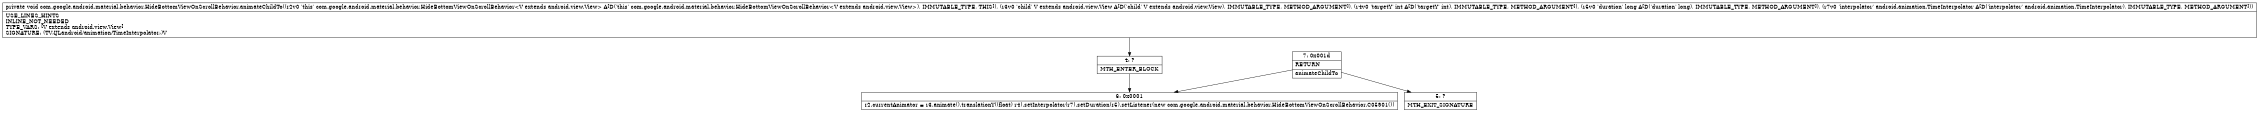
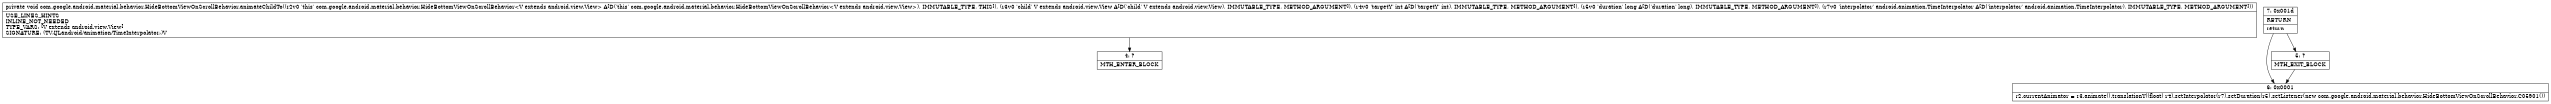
node "7: 0x001d": text "animateChildTo" -> "return"
edge "4: ?" -> "6: 0x0001": now "5: ?" -> "6: 0x0001"
node "5: ?": text "MTH_EXIT_SIGNATURE" -> "MTH_EXIT_BLOCK"
